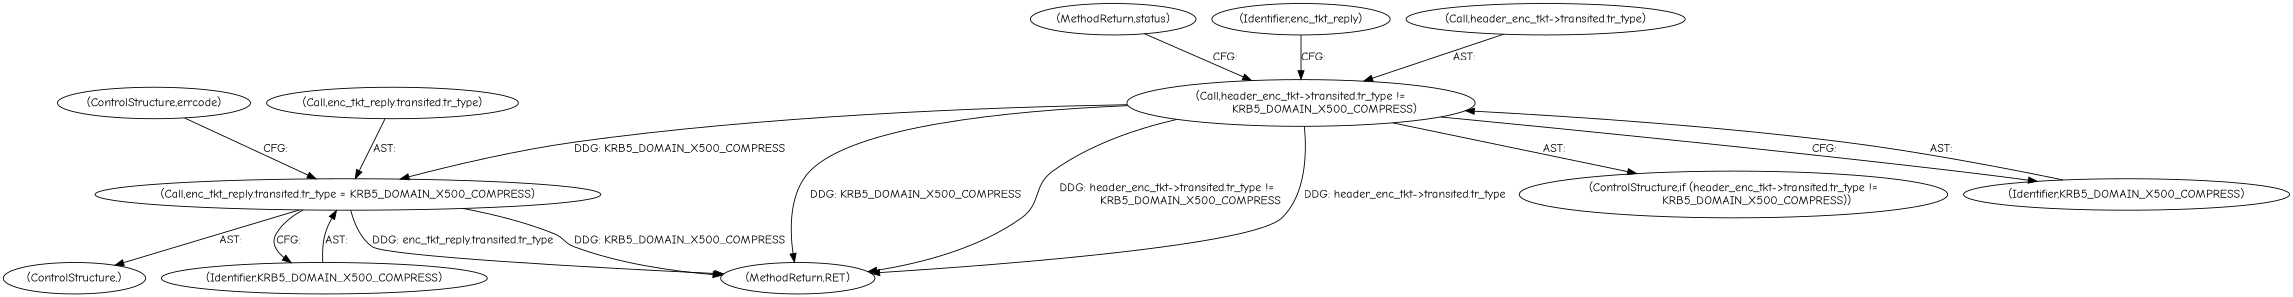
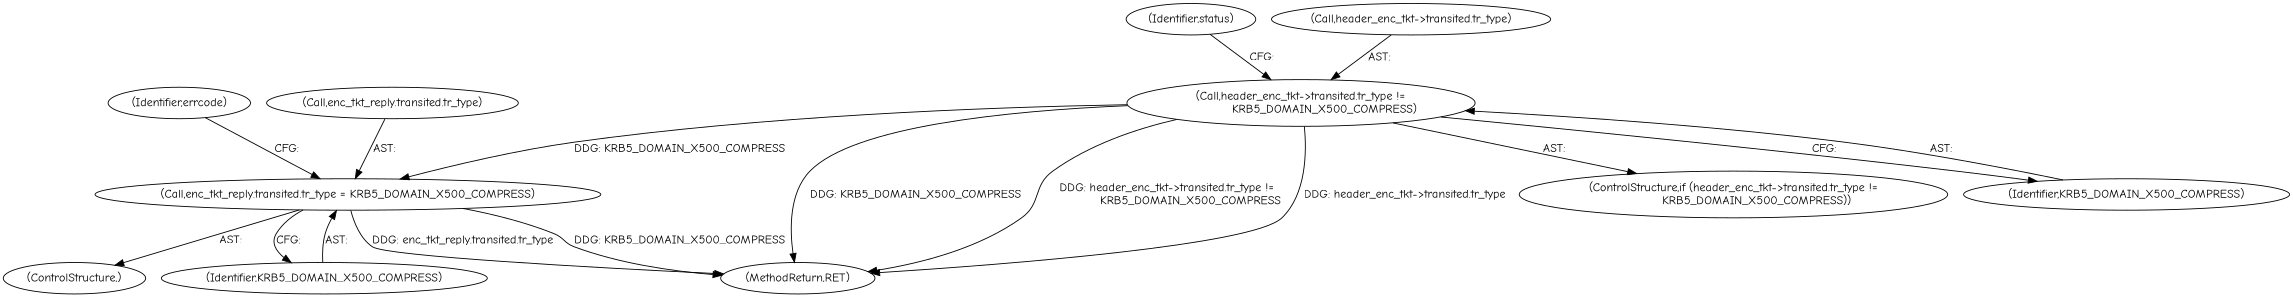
node "(MethodReturn,status)": label "(MethodReturn,status)" -> "(Identifier,status)"
node "(Identifier,enc_tkt_reply)": removed
node "(ControlStructure,errcode)": label "(ControlStructure,errcode)" -> "(Identifier,errcode)"
